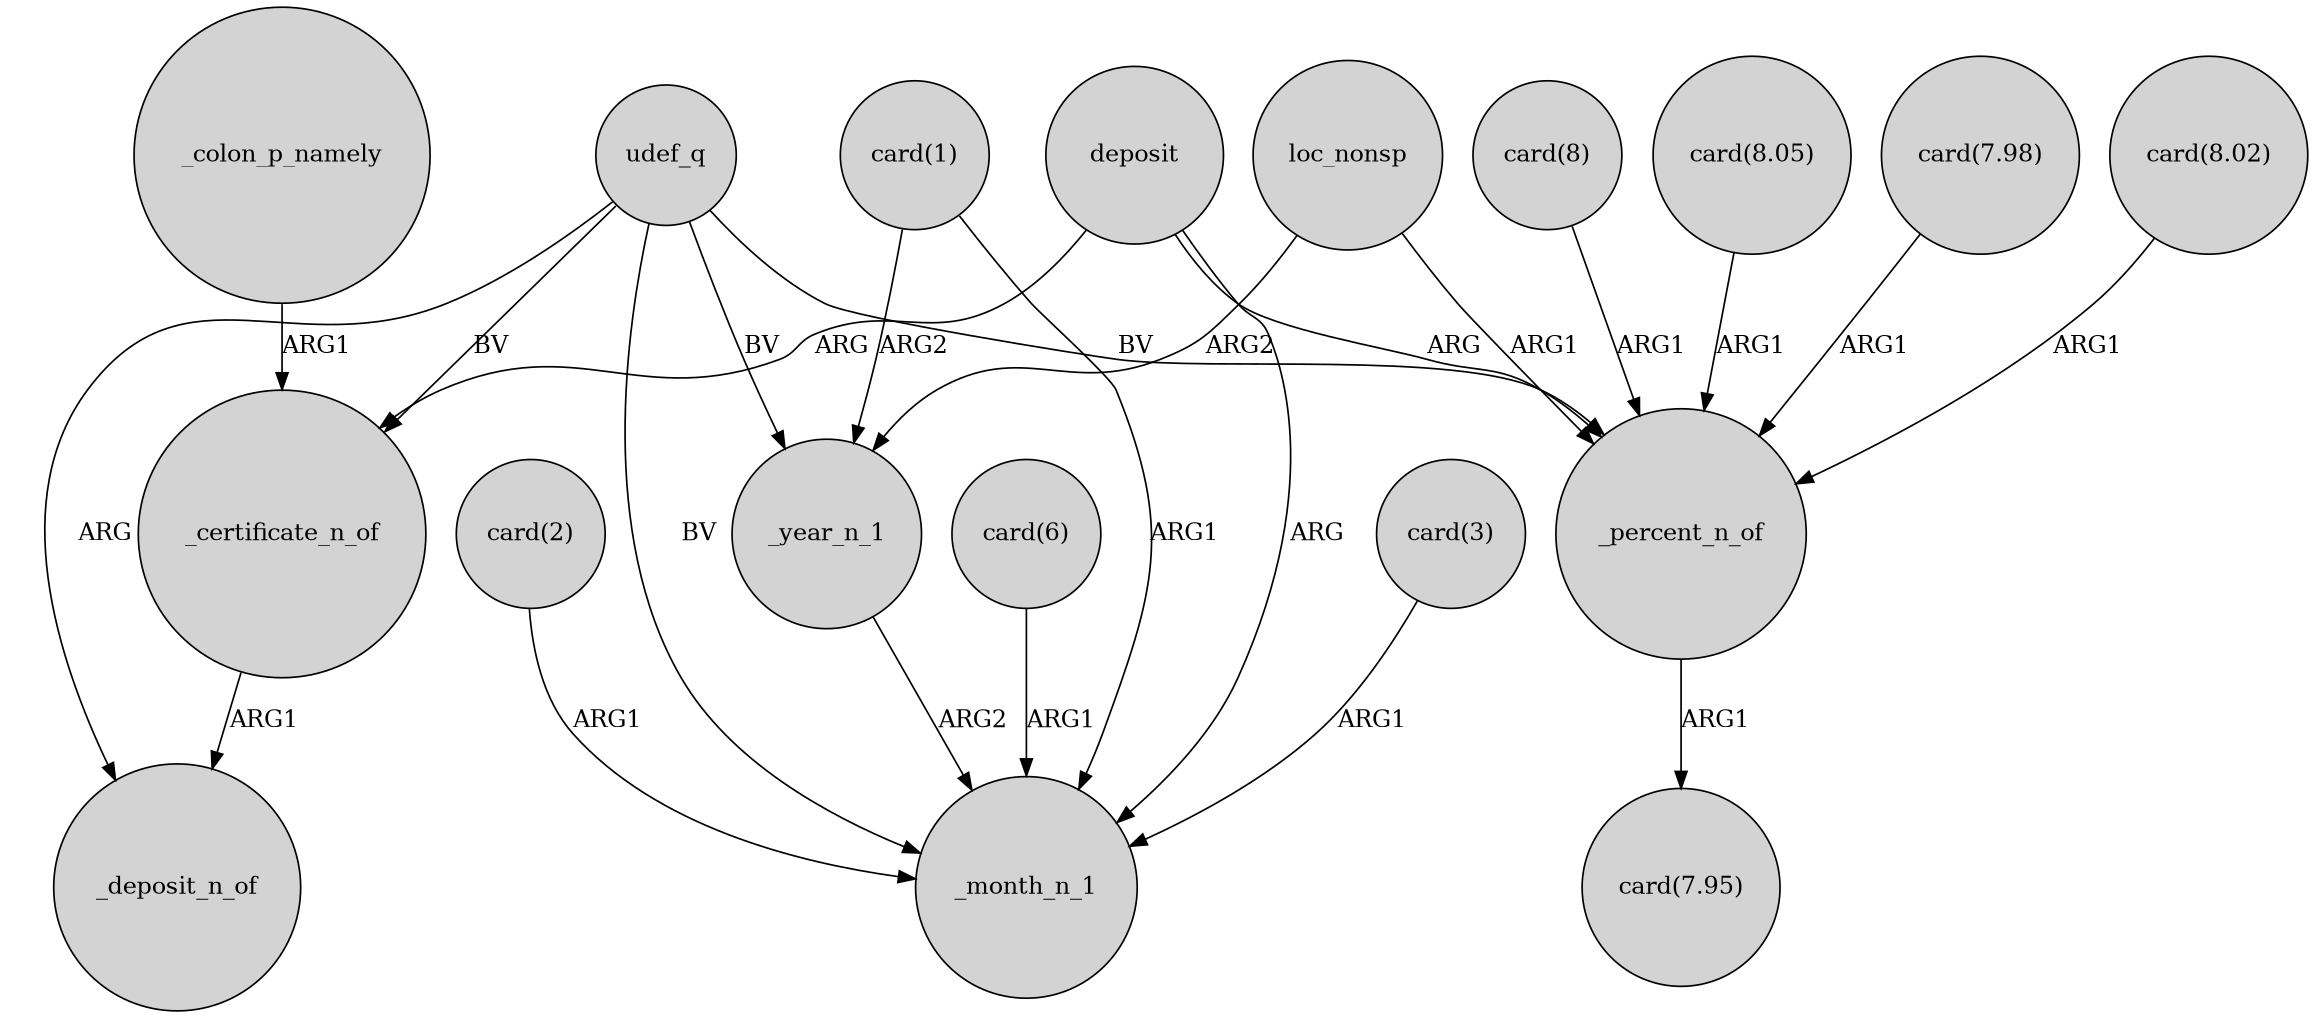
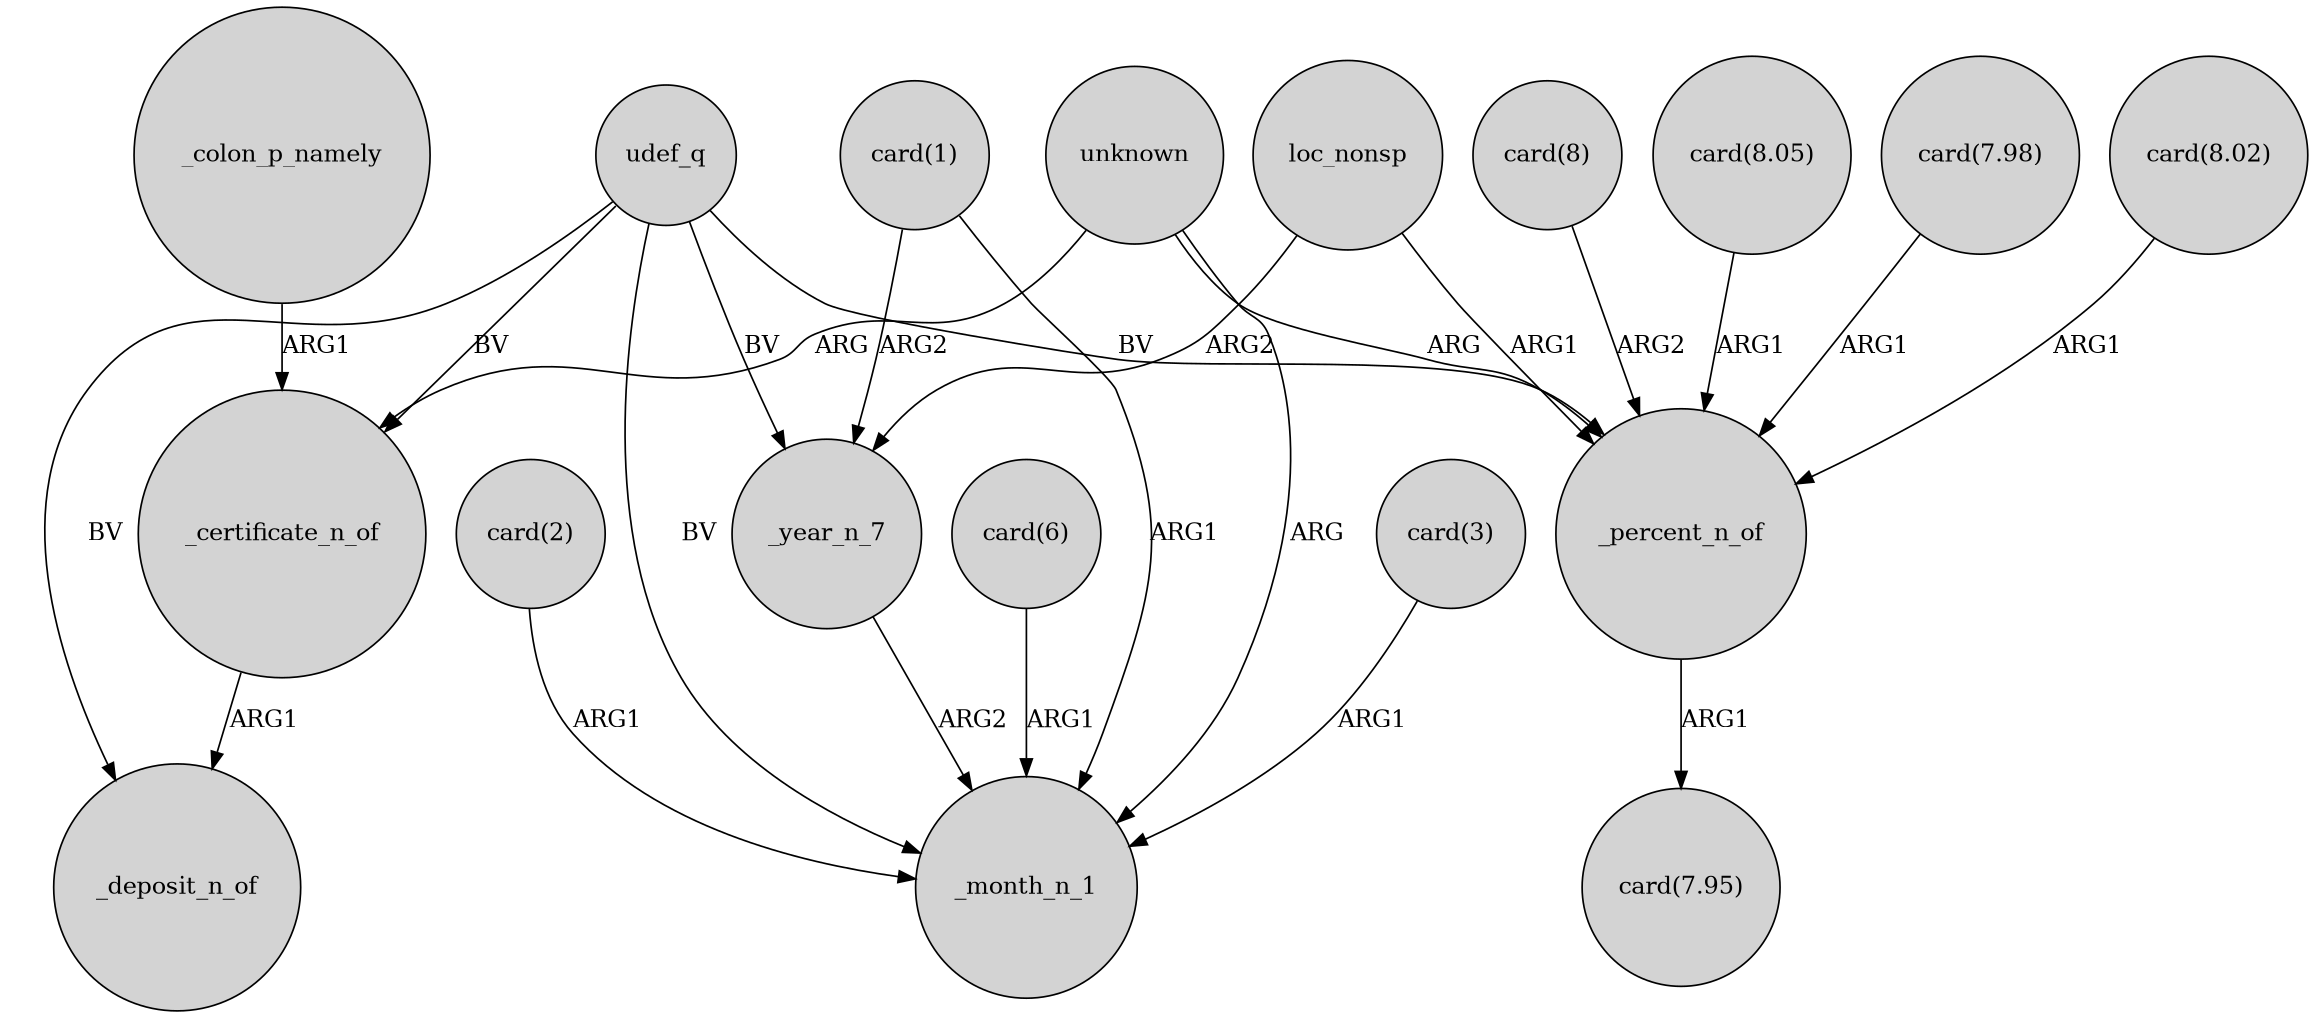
node "deposit": label "deposit" -> "unknown"
edge "card(8)" -> "_percent_n_of": label "ARG1" -> "ARG2"
edge "udef_q" -> "_deposit_n_of": label "ARG" -> "BV"
node "_year_n_1": label "_year_n_1" -> "_year_n_7"
